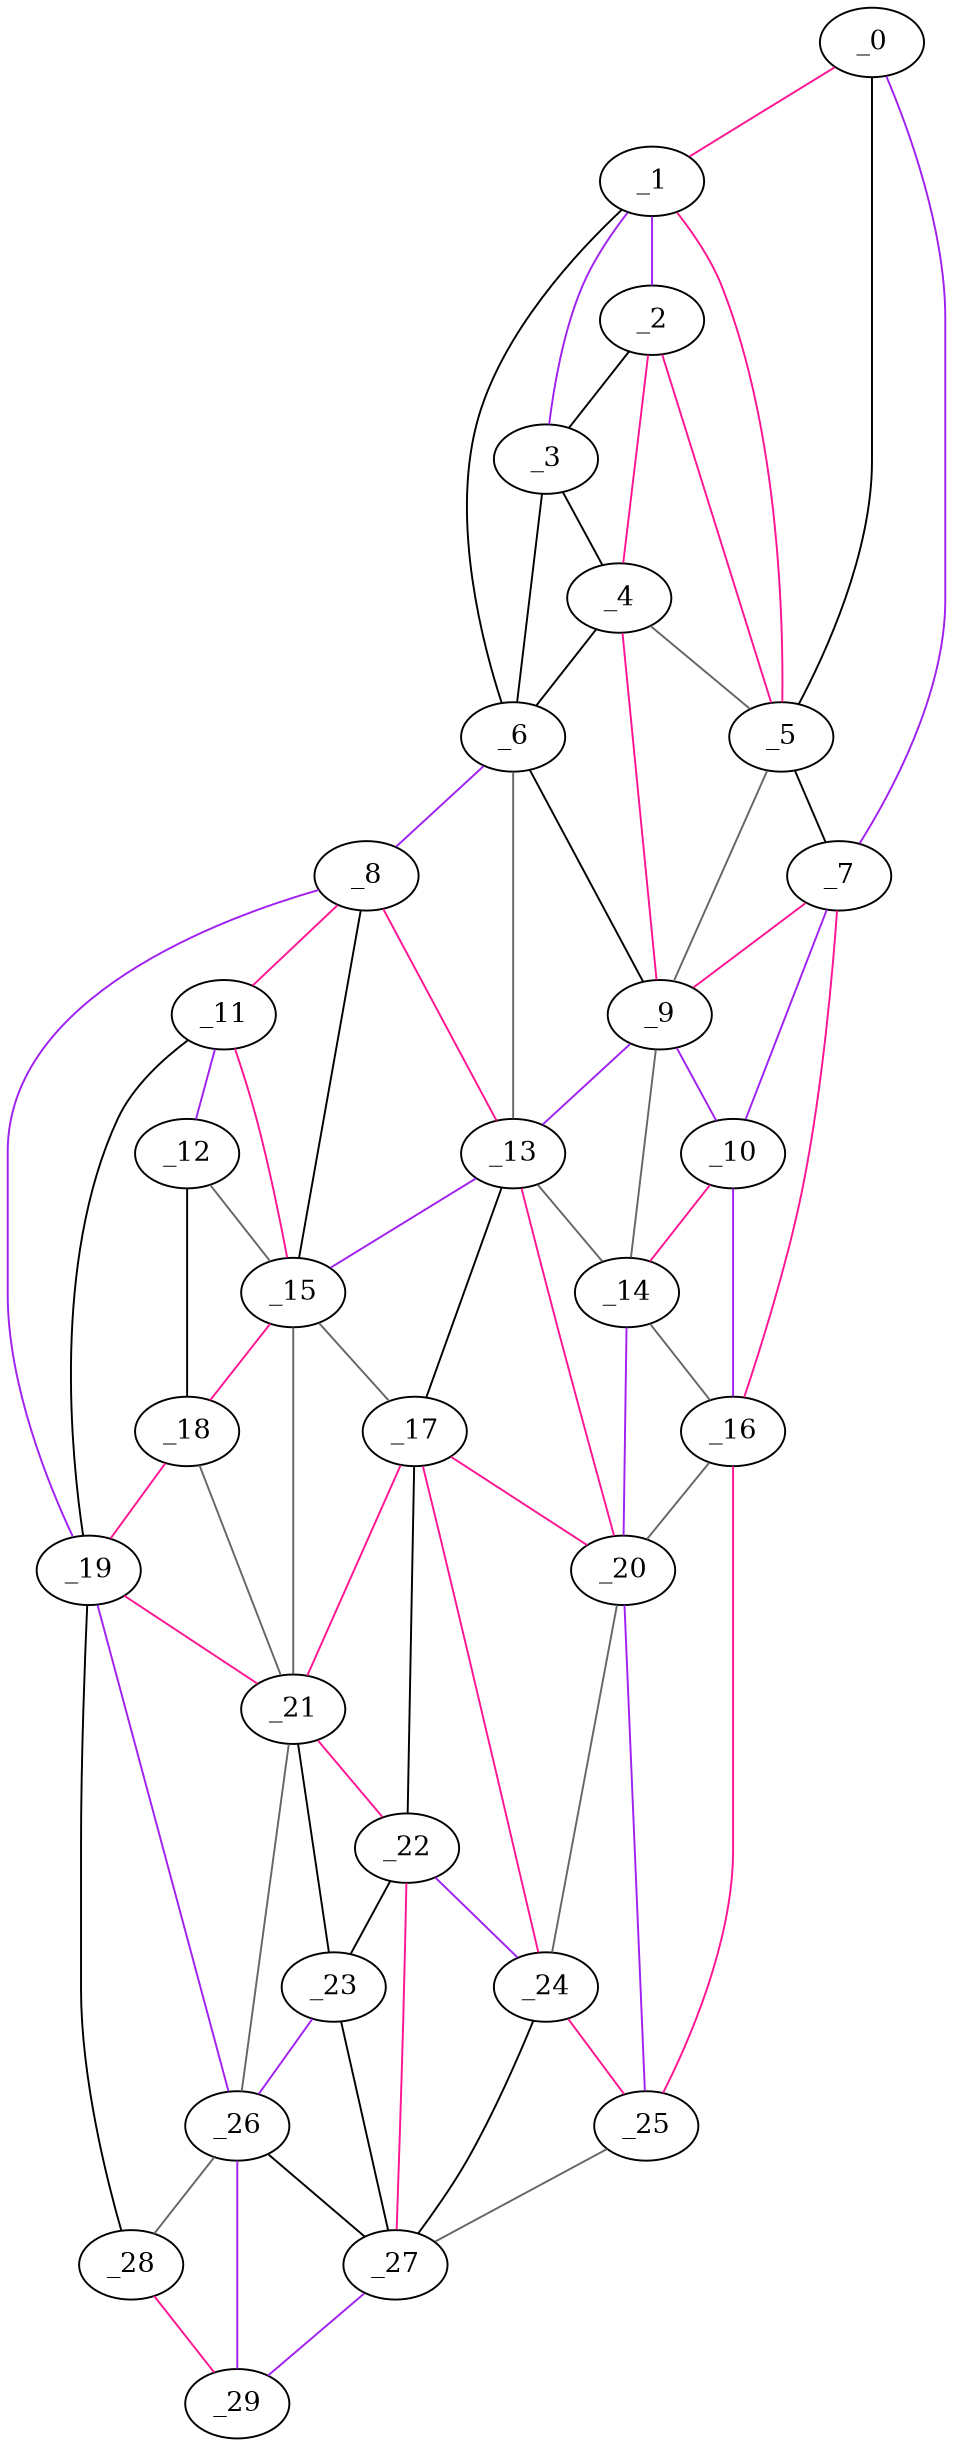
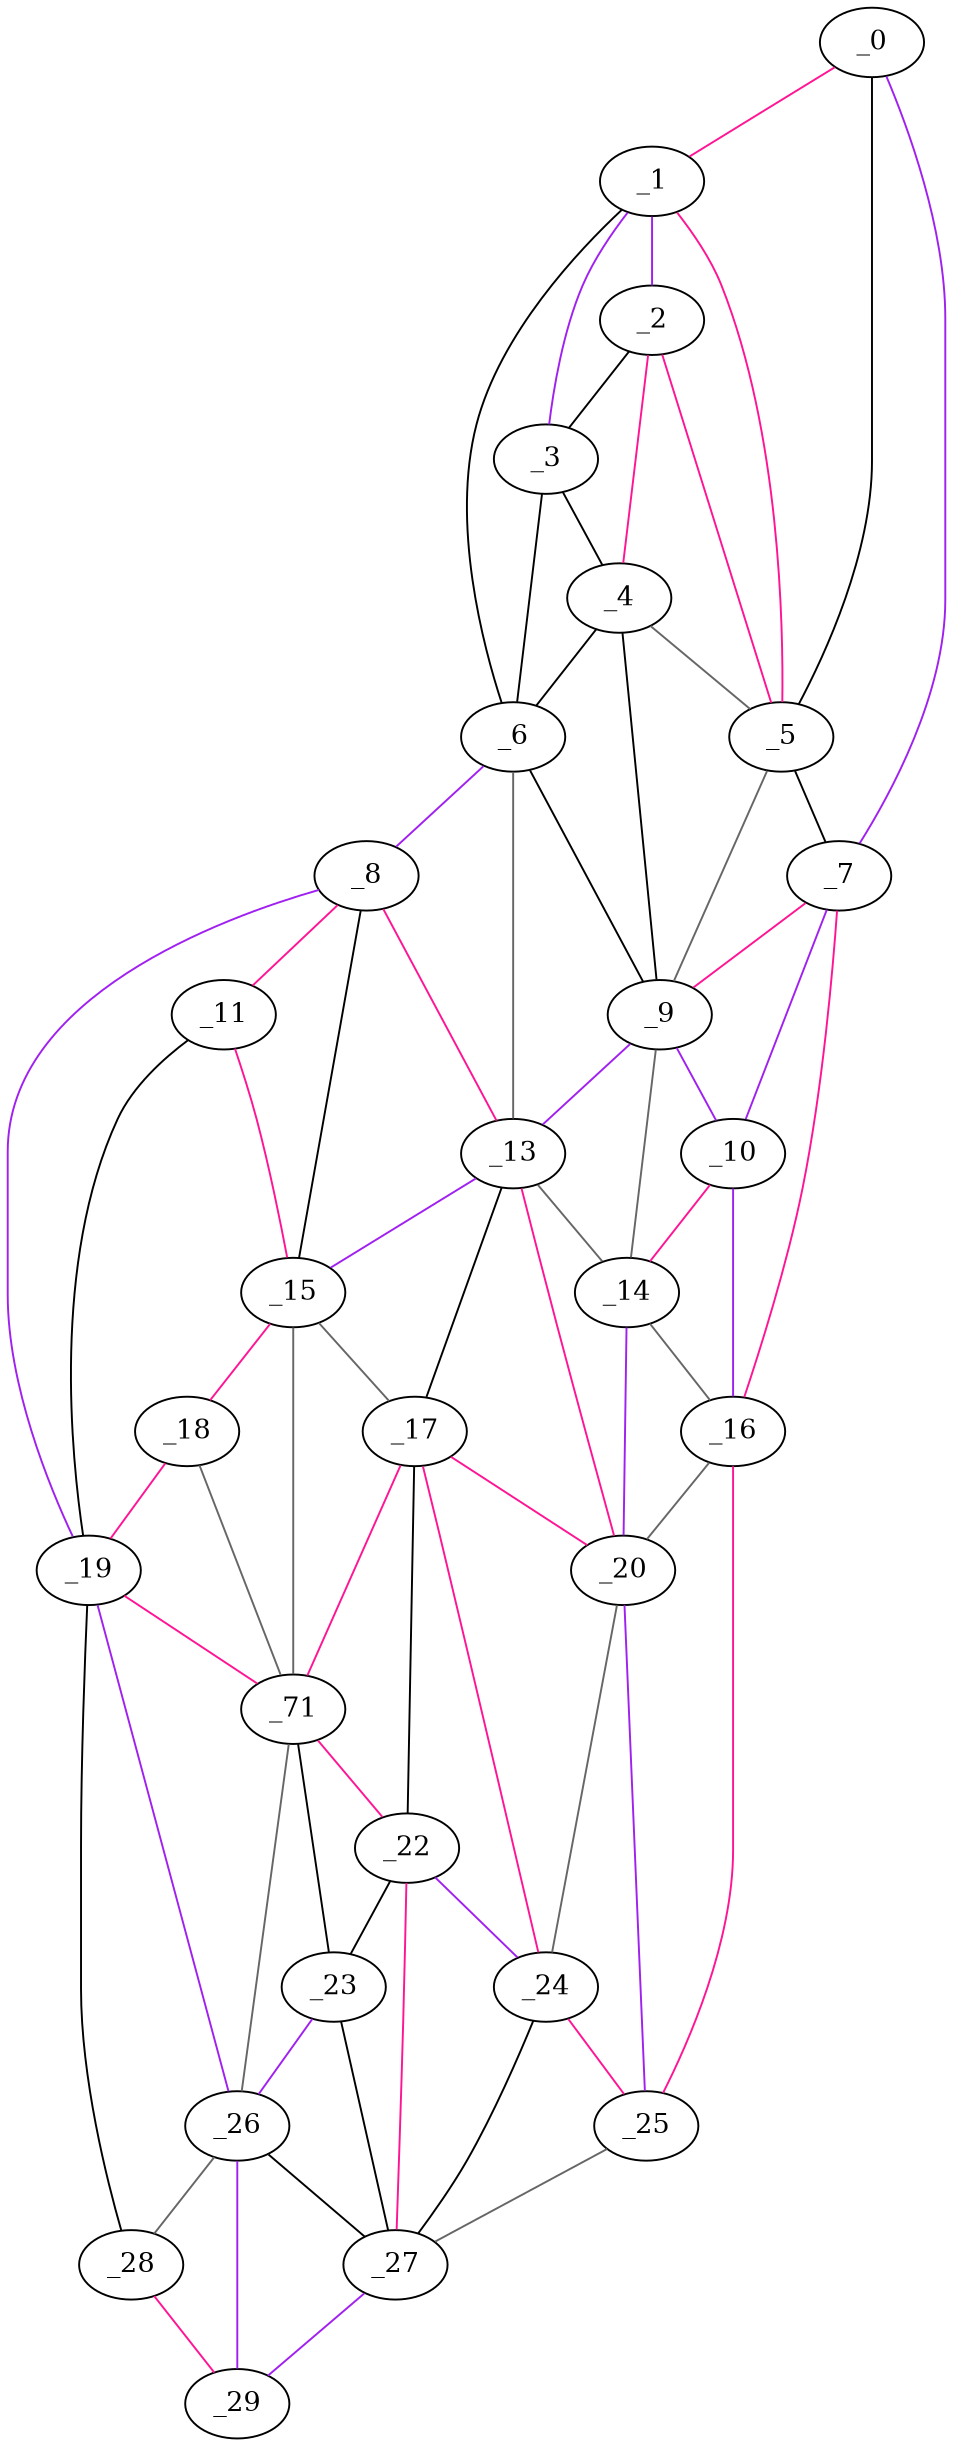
edge "_4" -- "_9": color deeppink -> black
node "_12": removed
node "_21": label "_21" -> "_71"
